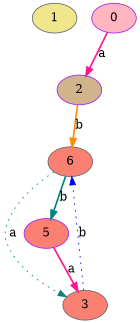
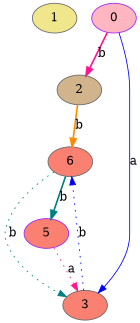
edge "0" -> "2": label "a" -> "b"
node "2": color purple -> gray40
edge "0" -> "3": added, label "a"
edge "6" -> "3": label "a" -> "b"
edge "5" -> "3": style bold -> dotted
